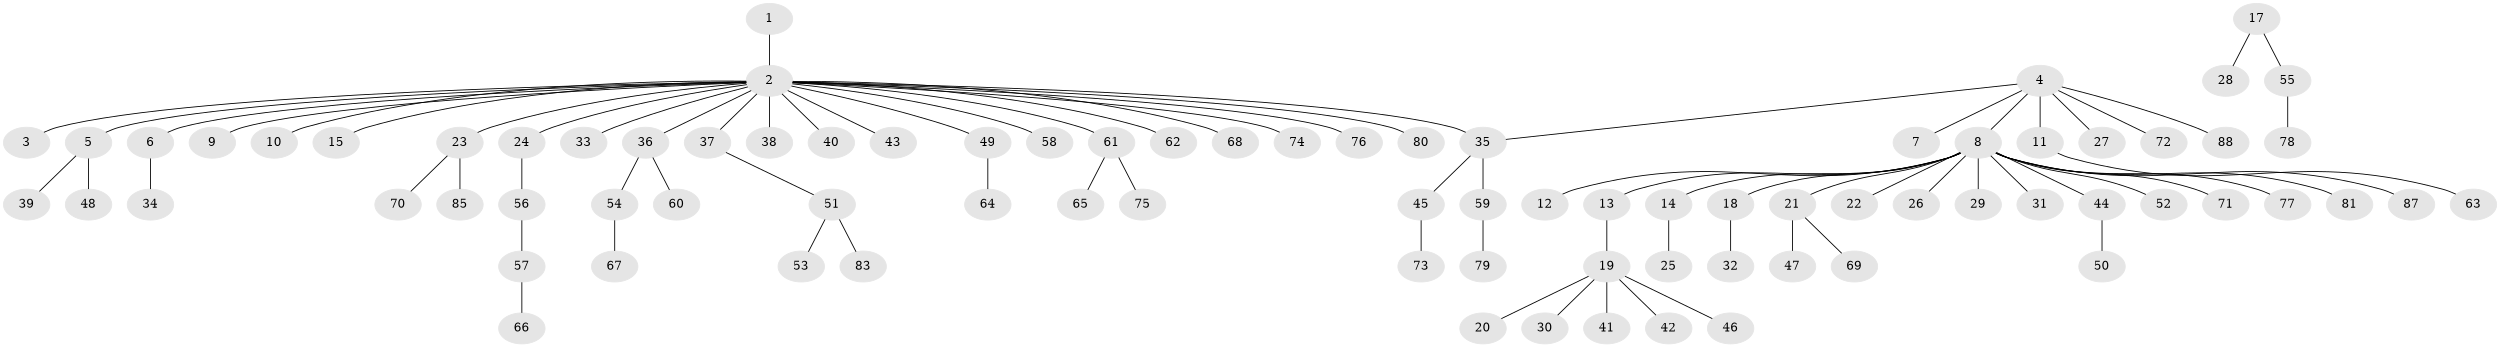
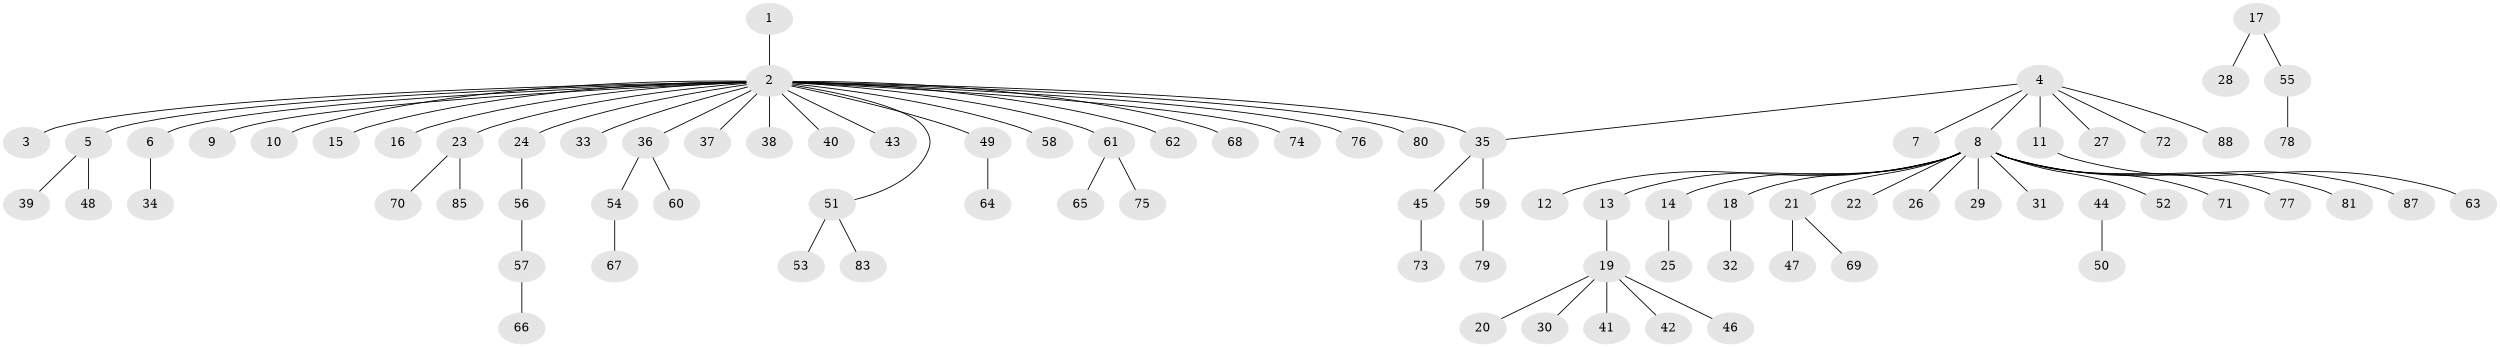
node "16": added
edge "37" -- "51": now "2" -- "51"
edge "8" -- "44": removed
